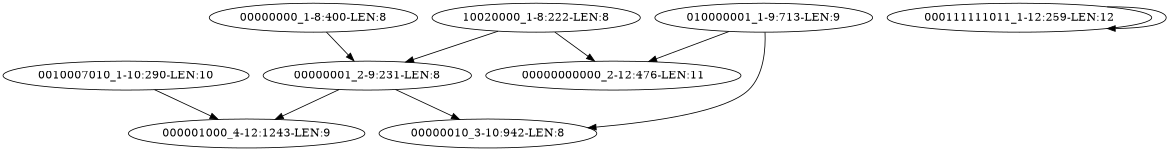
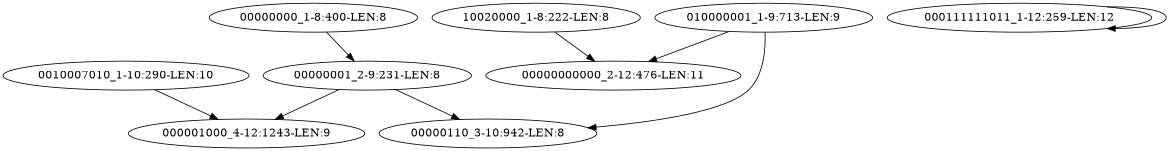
edge "10020000_1-8:222-LEN:8" -> "00000001_2-9:231-LEN:8": removed
node "00000010_3-10:942-LEN:8": label "00000010_3-10:942-LEN:8" -> "00000110_3-10:942-LEN:8"
